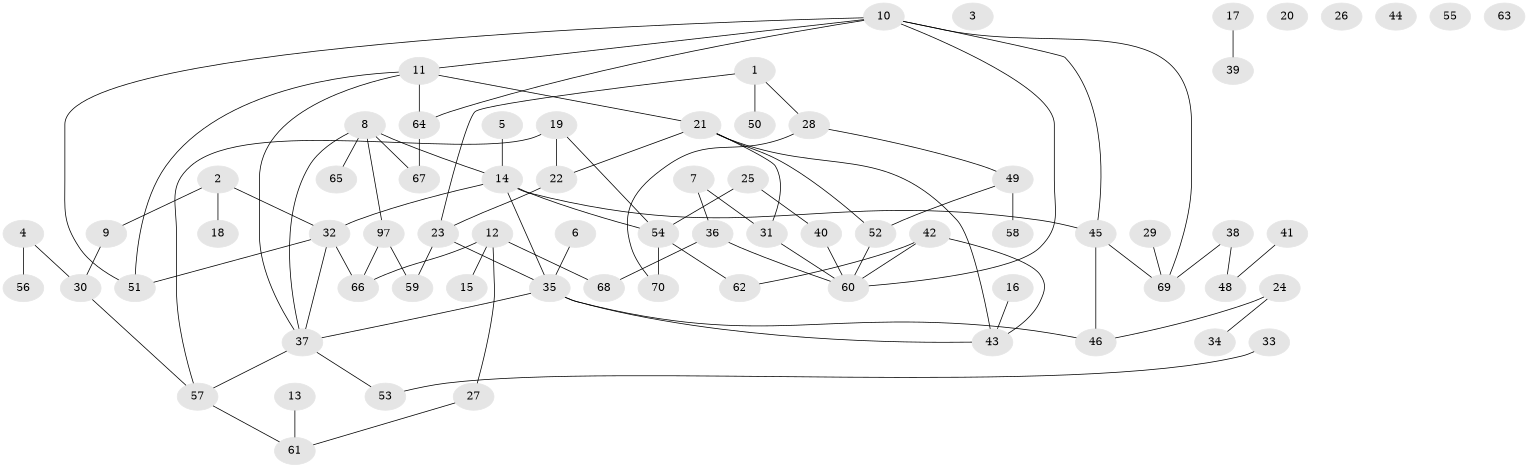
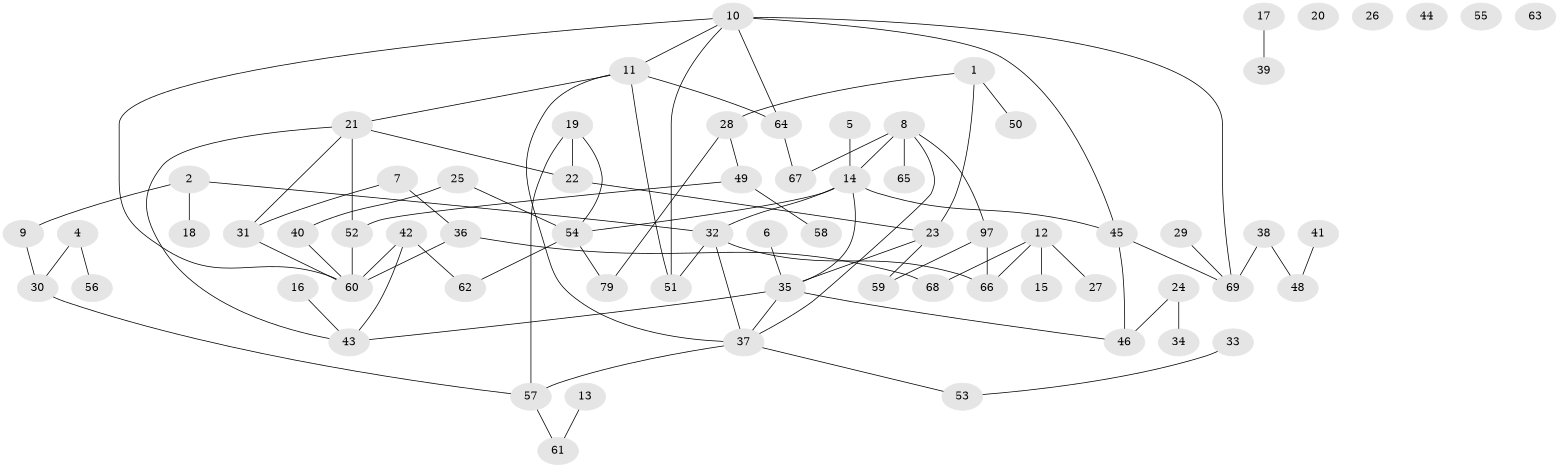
node "3": removed
node "70": label "70" -> "79"
edge "27" -- "61": removed
